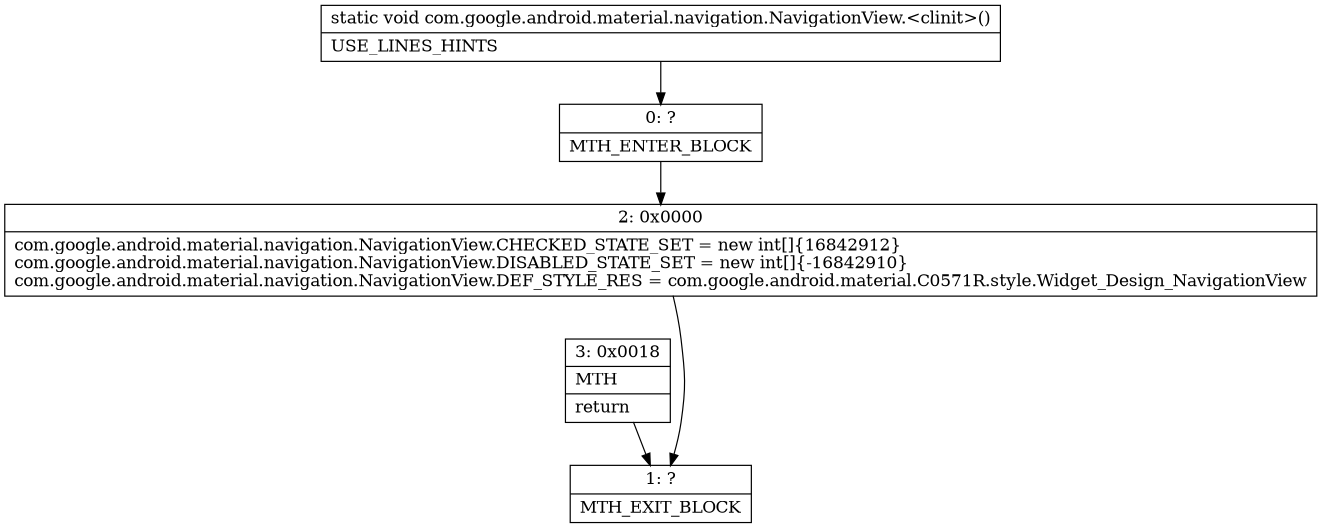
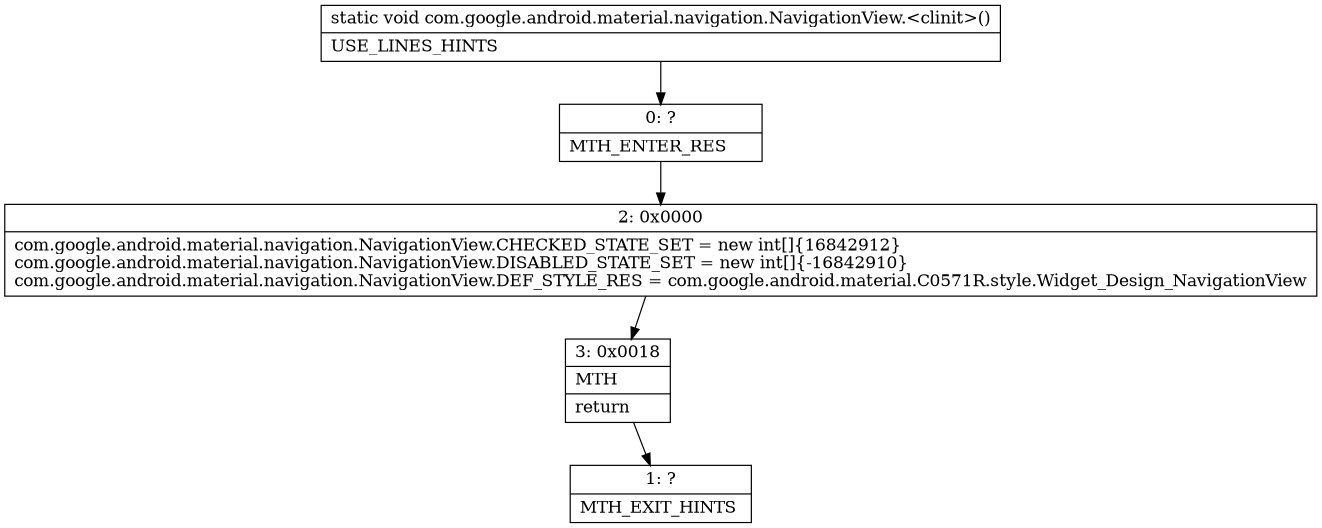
node "0: ?": text "MTH_ENTER_BLOCK" -> "MTH_ENTER_RES"
edge "2: 0x0000" -> "1: ?": now "2: 0x0000" -> "3: 0x0018"
node "1: ?": text "MTH_EXIT_BLOCK" -> "MTH_EXIT_HINTS"
